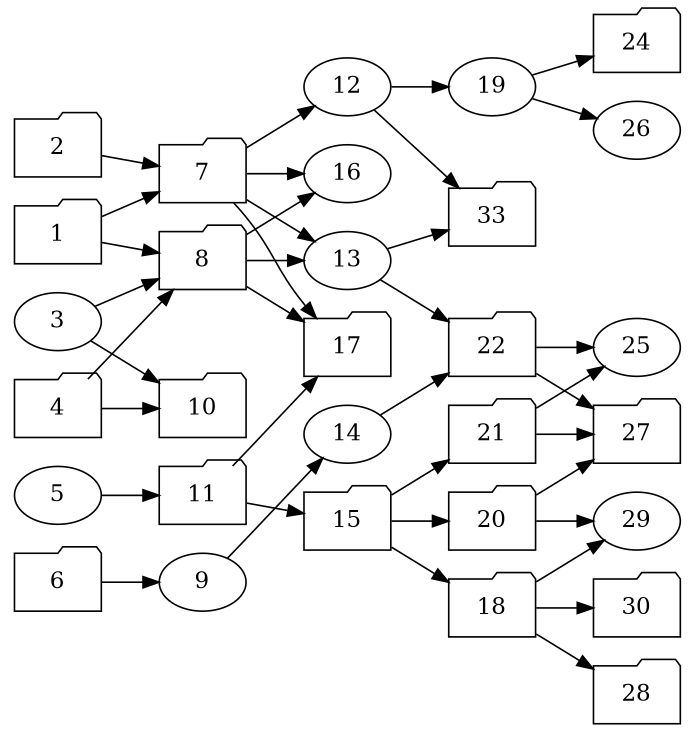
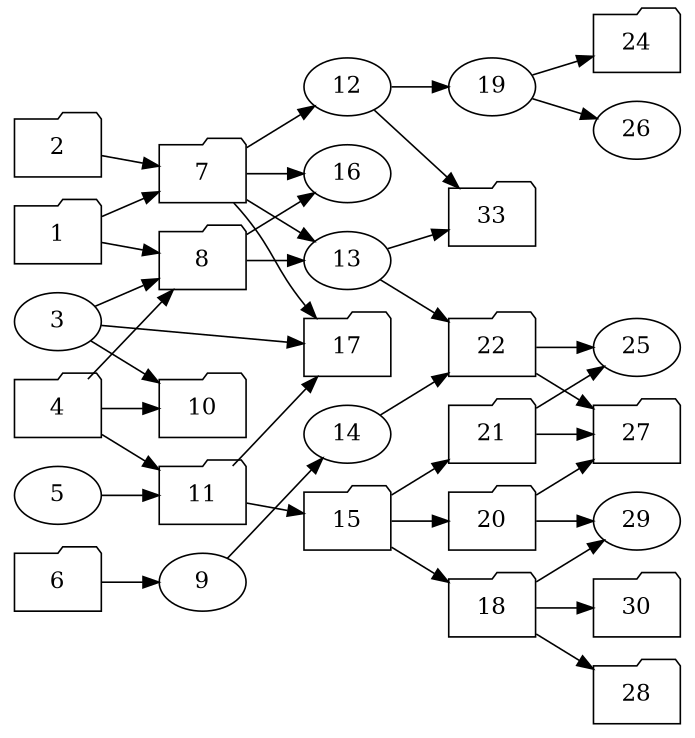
edge "8" -> "17": now "3" -> "17"
edge "4" -> "11": added
